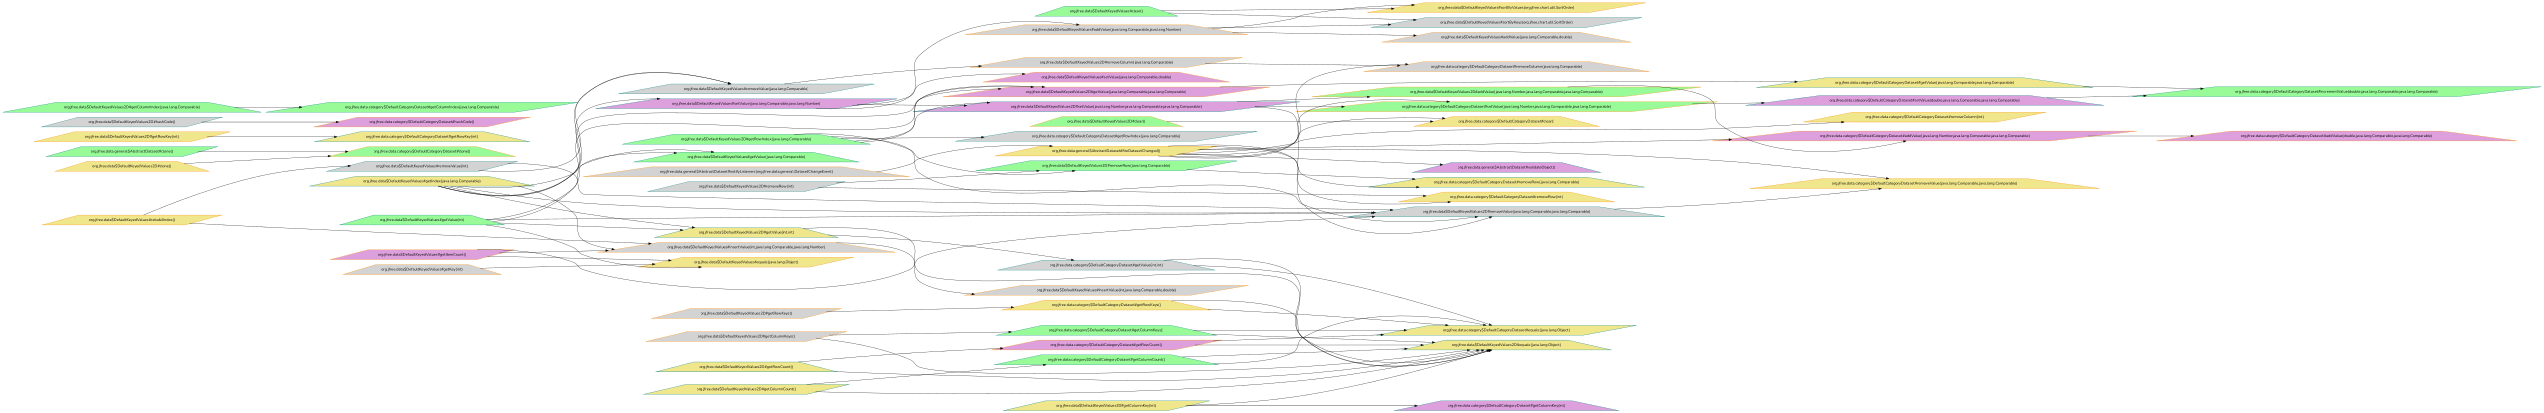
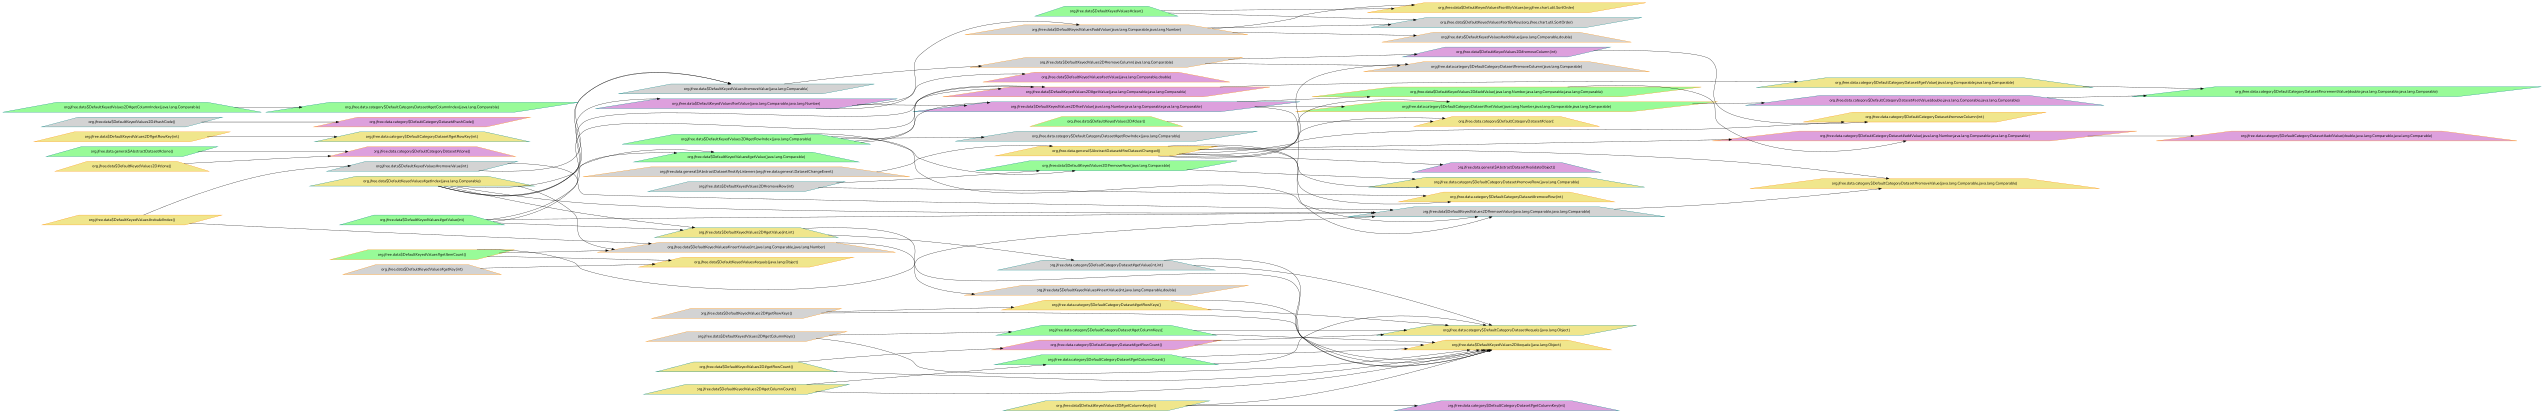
node "org.jfree.data$DefaultKeyedValues2D#removeColumn(int)": added
node "org.jfree.data.category$DefaultCategoryDataset#clone()": fillcolor palegreen -> plum
node "org.jfree.data$DefaultKeyedValues#getItemCount()": fillcolor plum -> palegreen
edge "org.jfree.data$DefaultKeyedValues#getValue(int)" -> "org.jfree.data$DefaultKeyedValues#equals(java.lang.Object)": removed
edge "org.jfree.data$DefaultKeyedValues2D#getRowKeys()" -> "org.jfree.data$DefaultKeyedValues2D#equals(java.lang.Object)": added
node "org.jfree.data$DefaultKeyedValues2D#equals(java.lang.Object)": color teal -> darkorange
